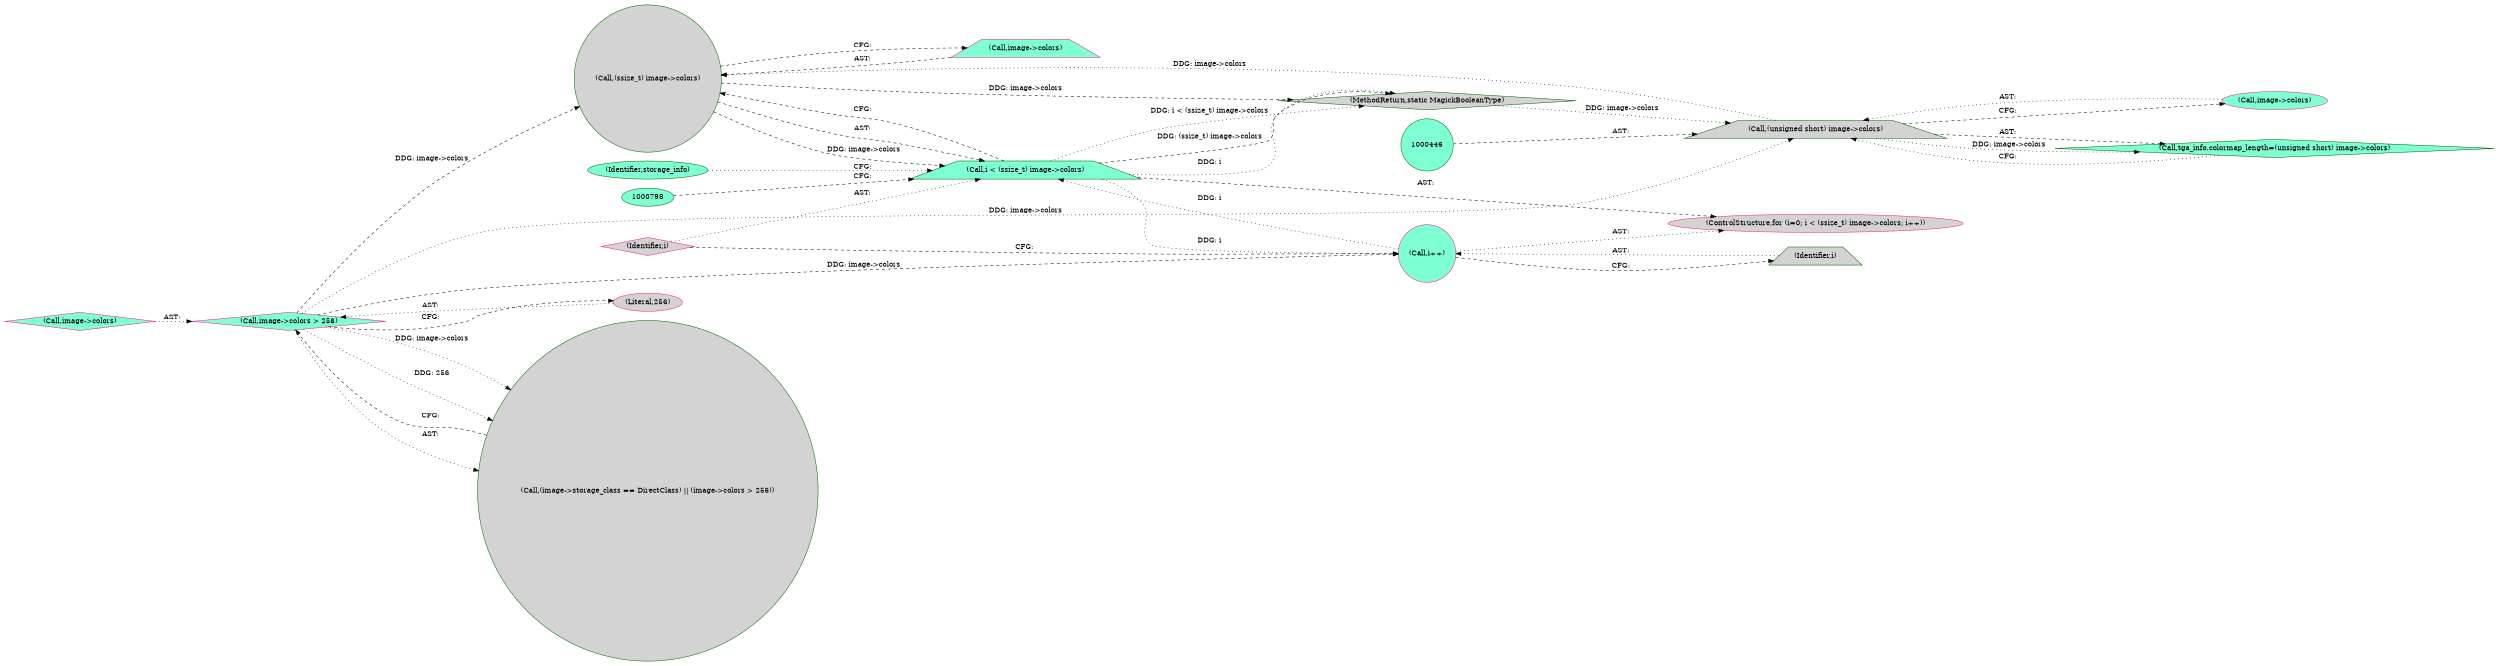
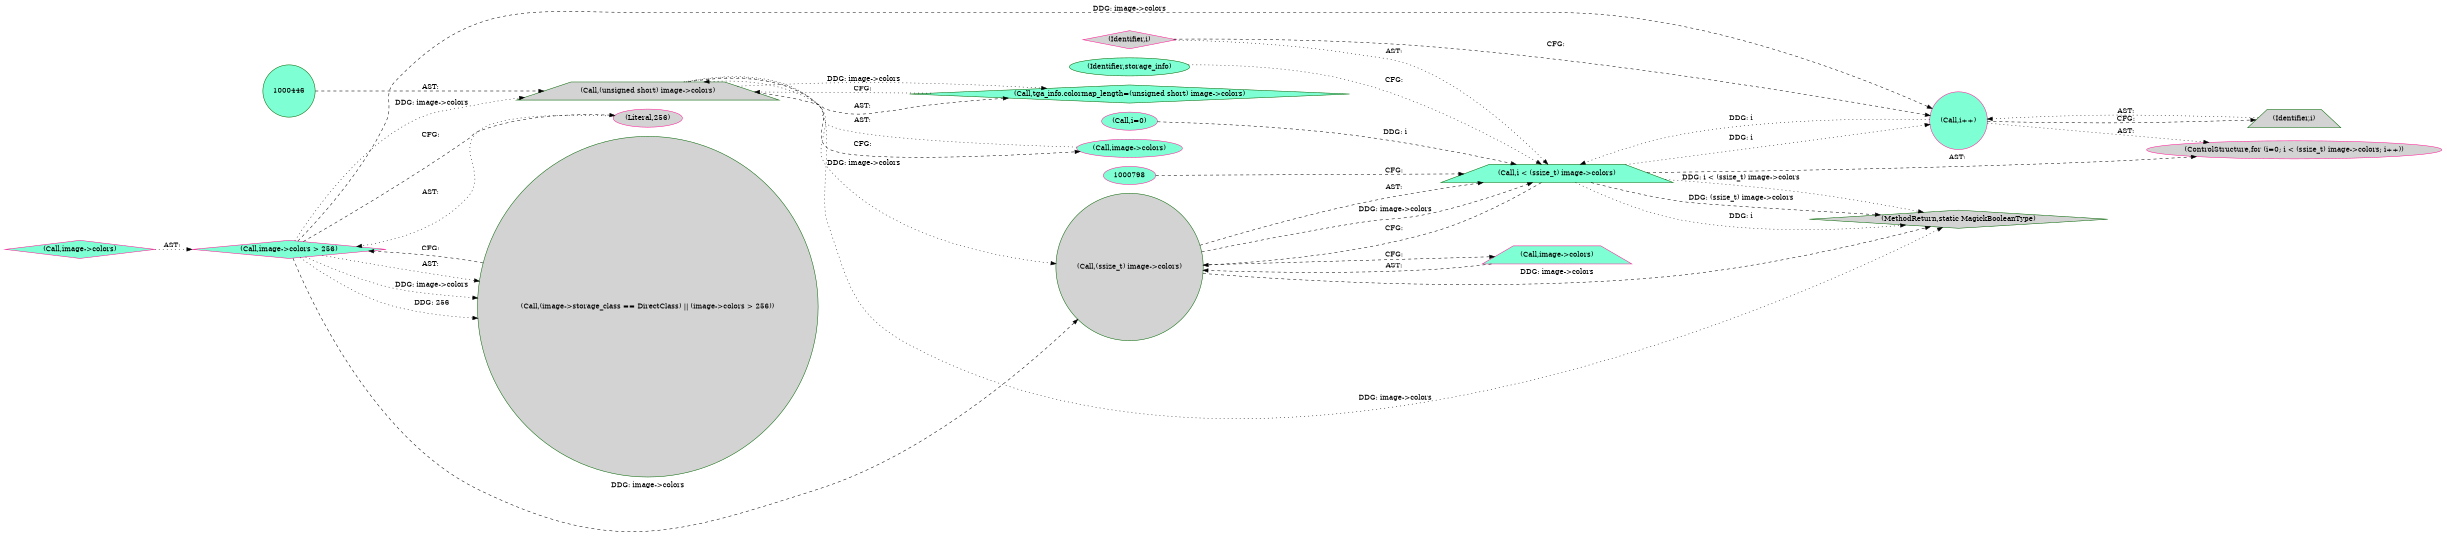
edge "(MethodReturn,static MagickBooleanType)" -> "(Call,(unsigned short) image->colors)": reversed
node "(Call,i=0)": added
node "1000798": color darkgreen -> deeppink
